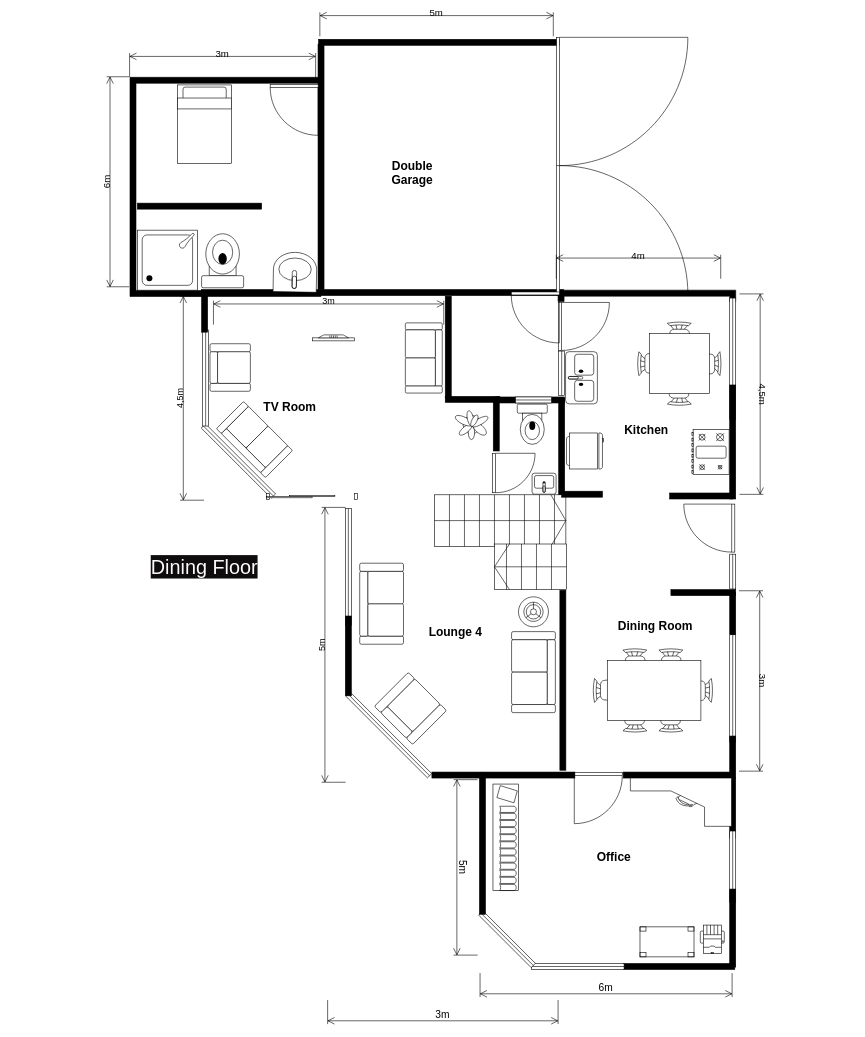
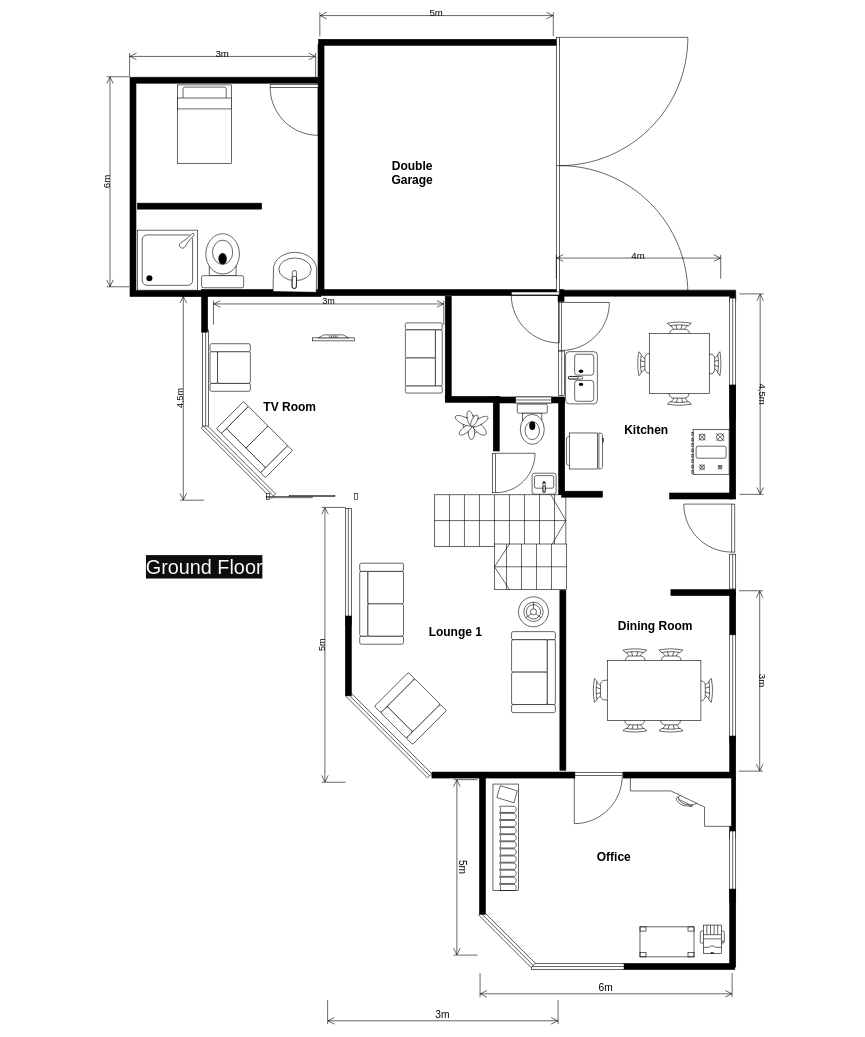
node "Dining Floor": label "Dining Floor" -> "Ground Floor"
node "Lounge 4": label "Lounge 4" -> "Lounge 1"
